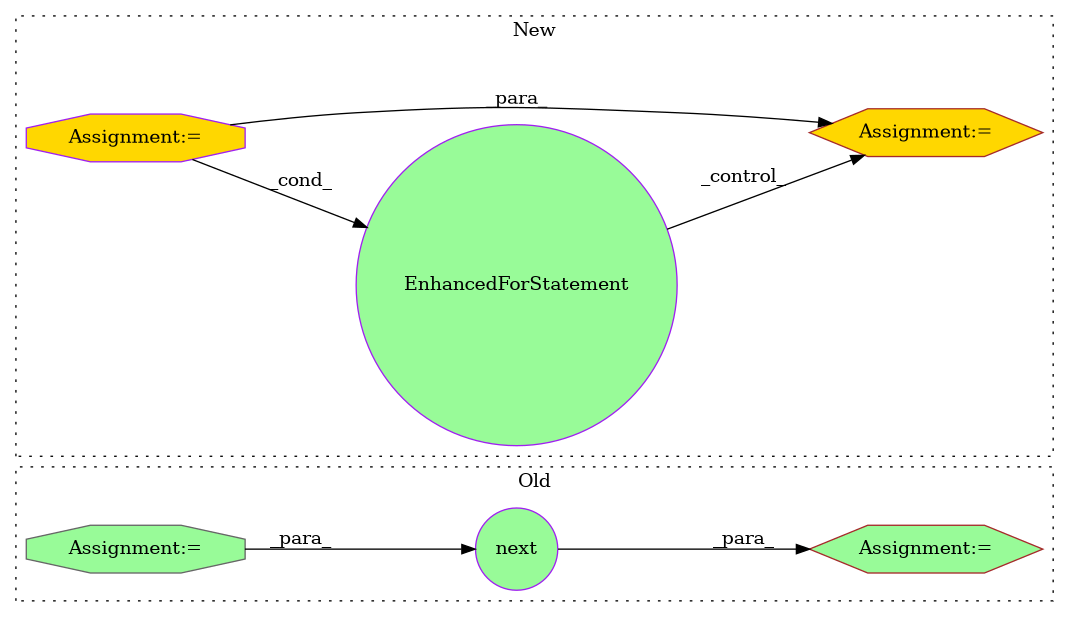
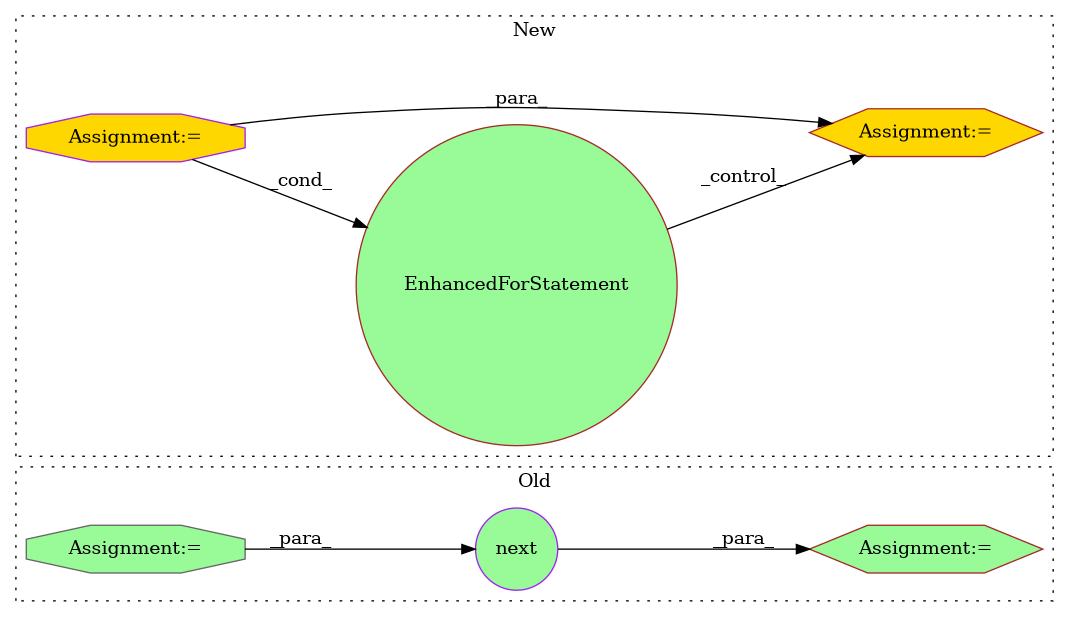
node "EnhancedForStatement": color purple -> brown
